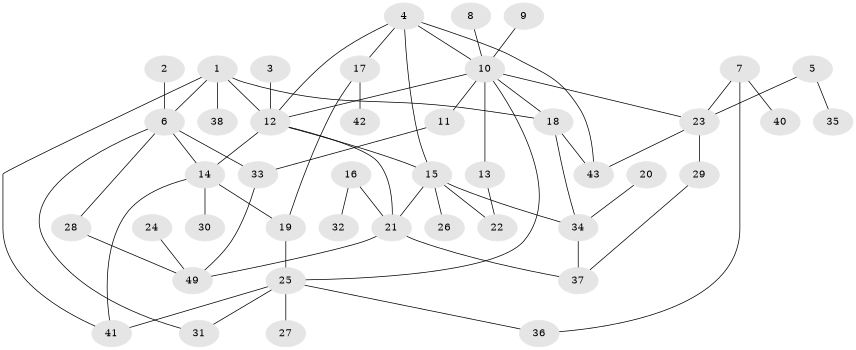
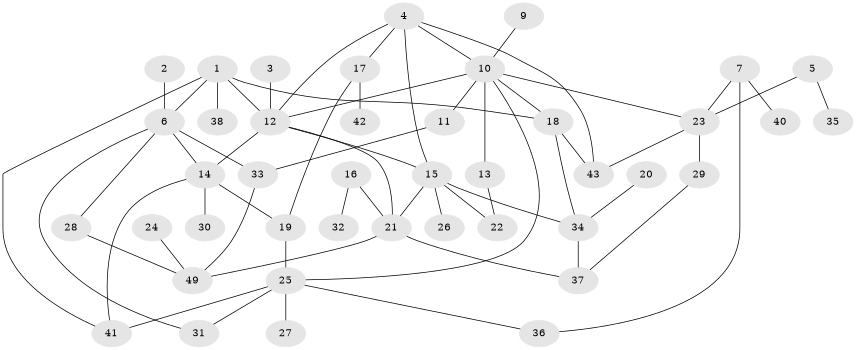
node "8": removed
